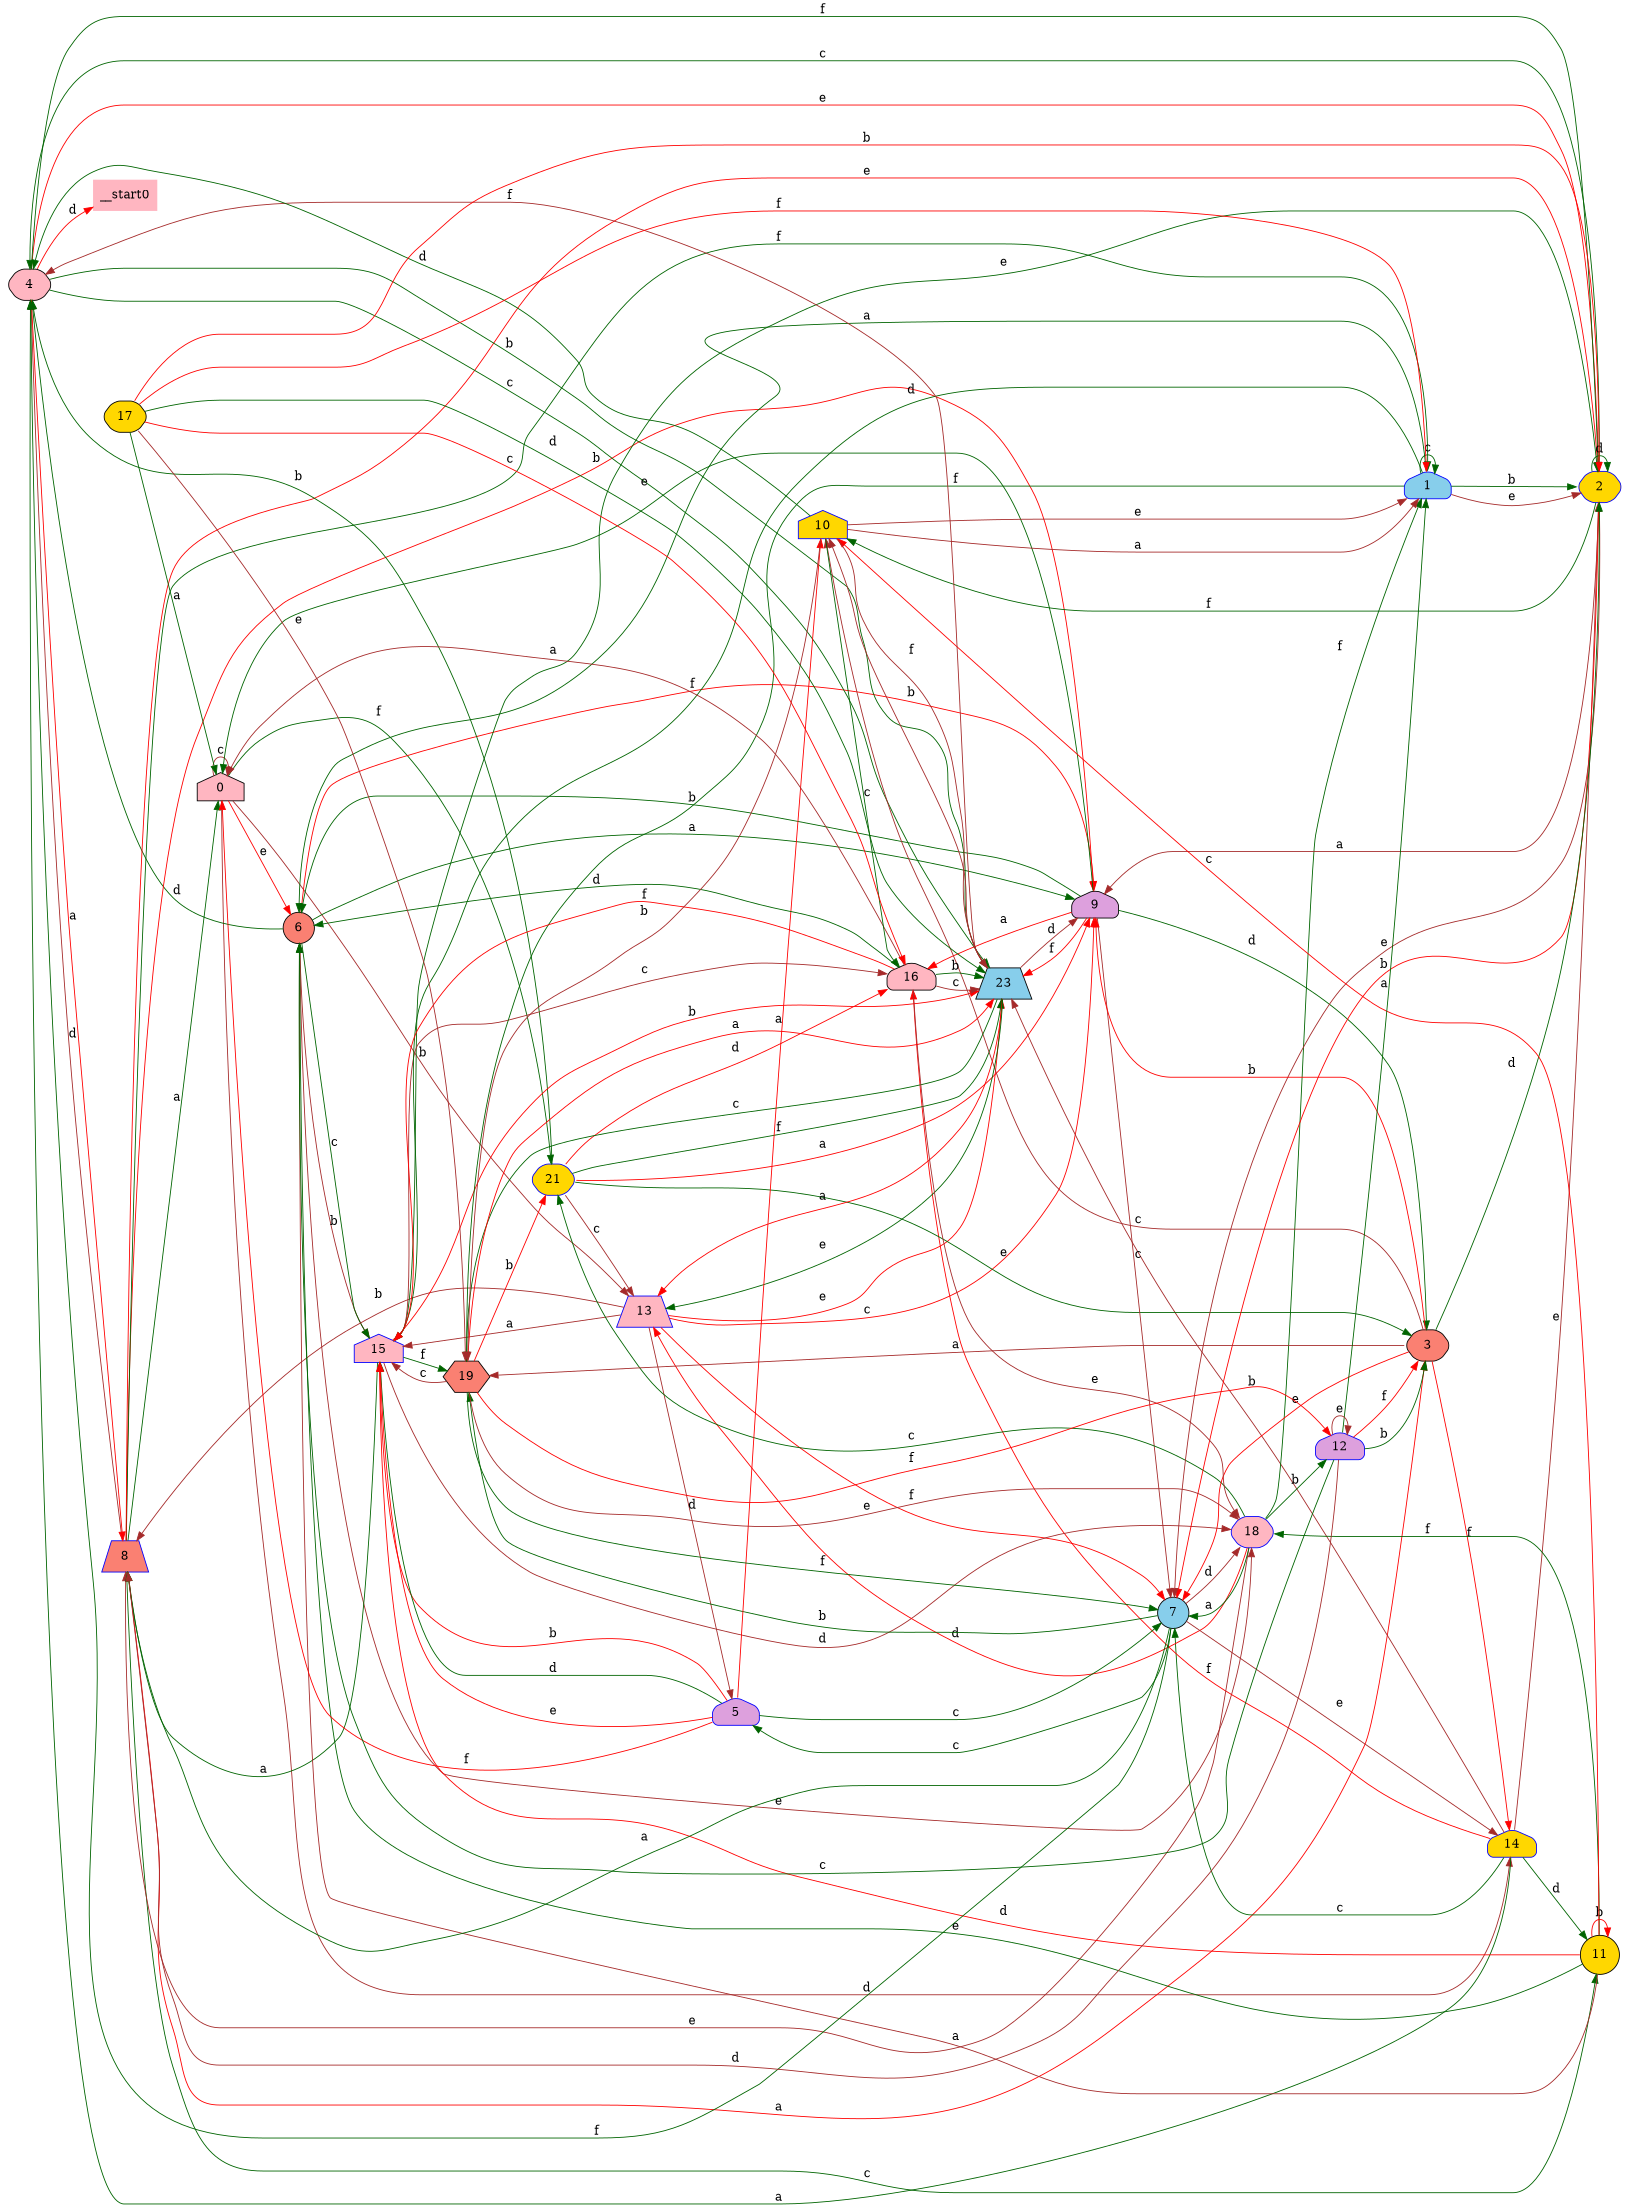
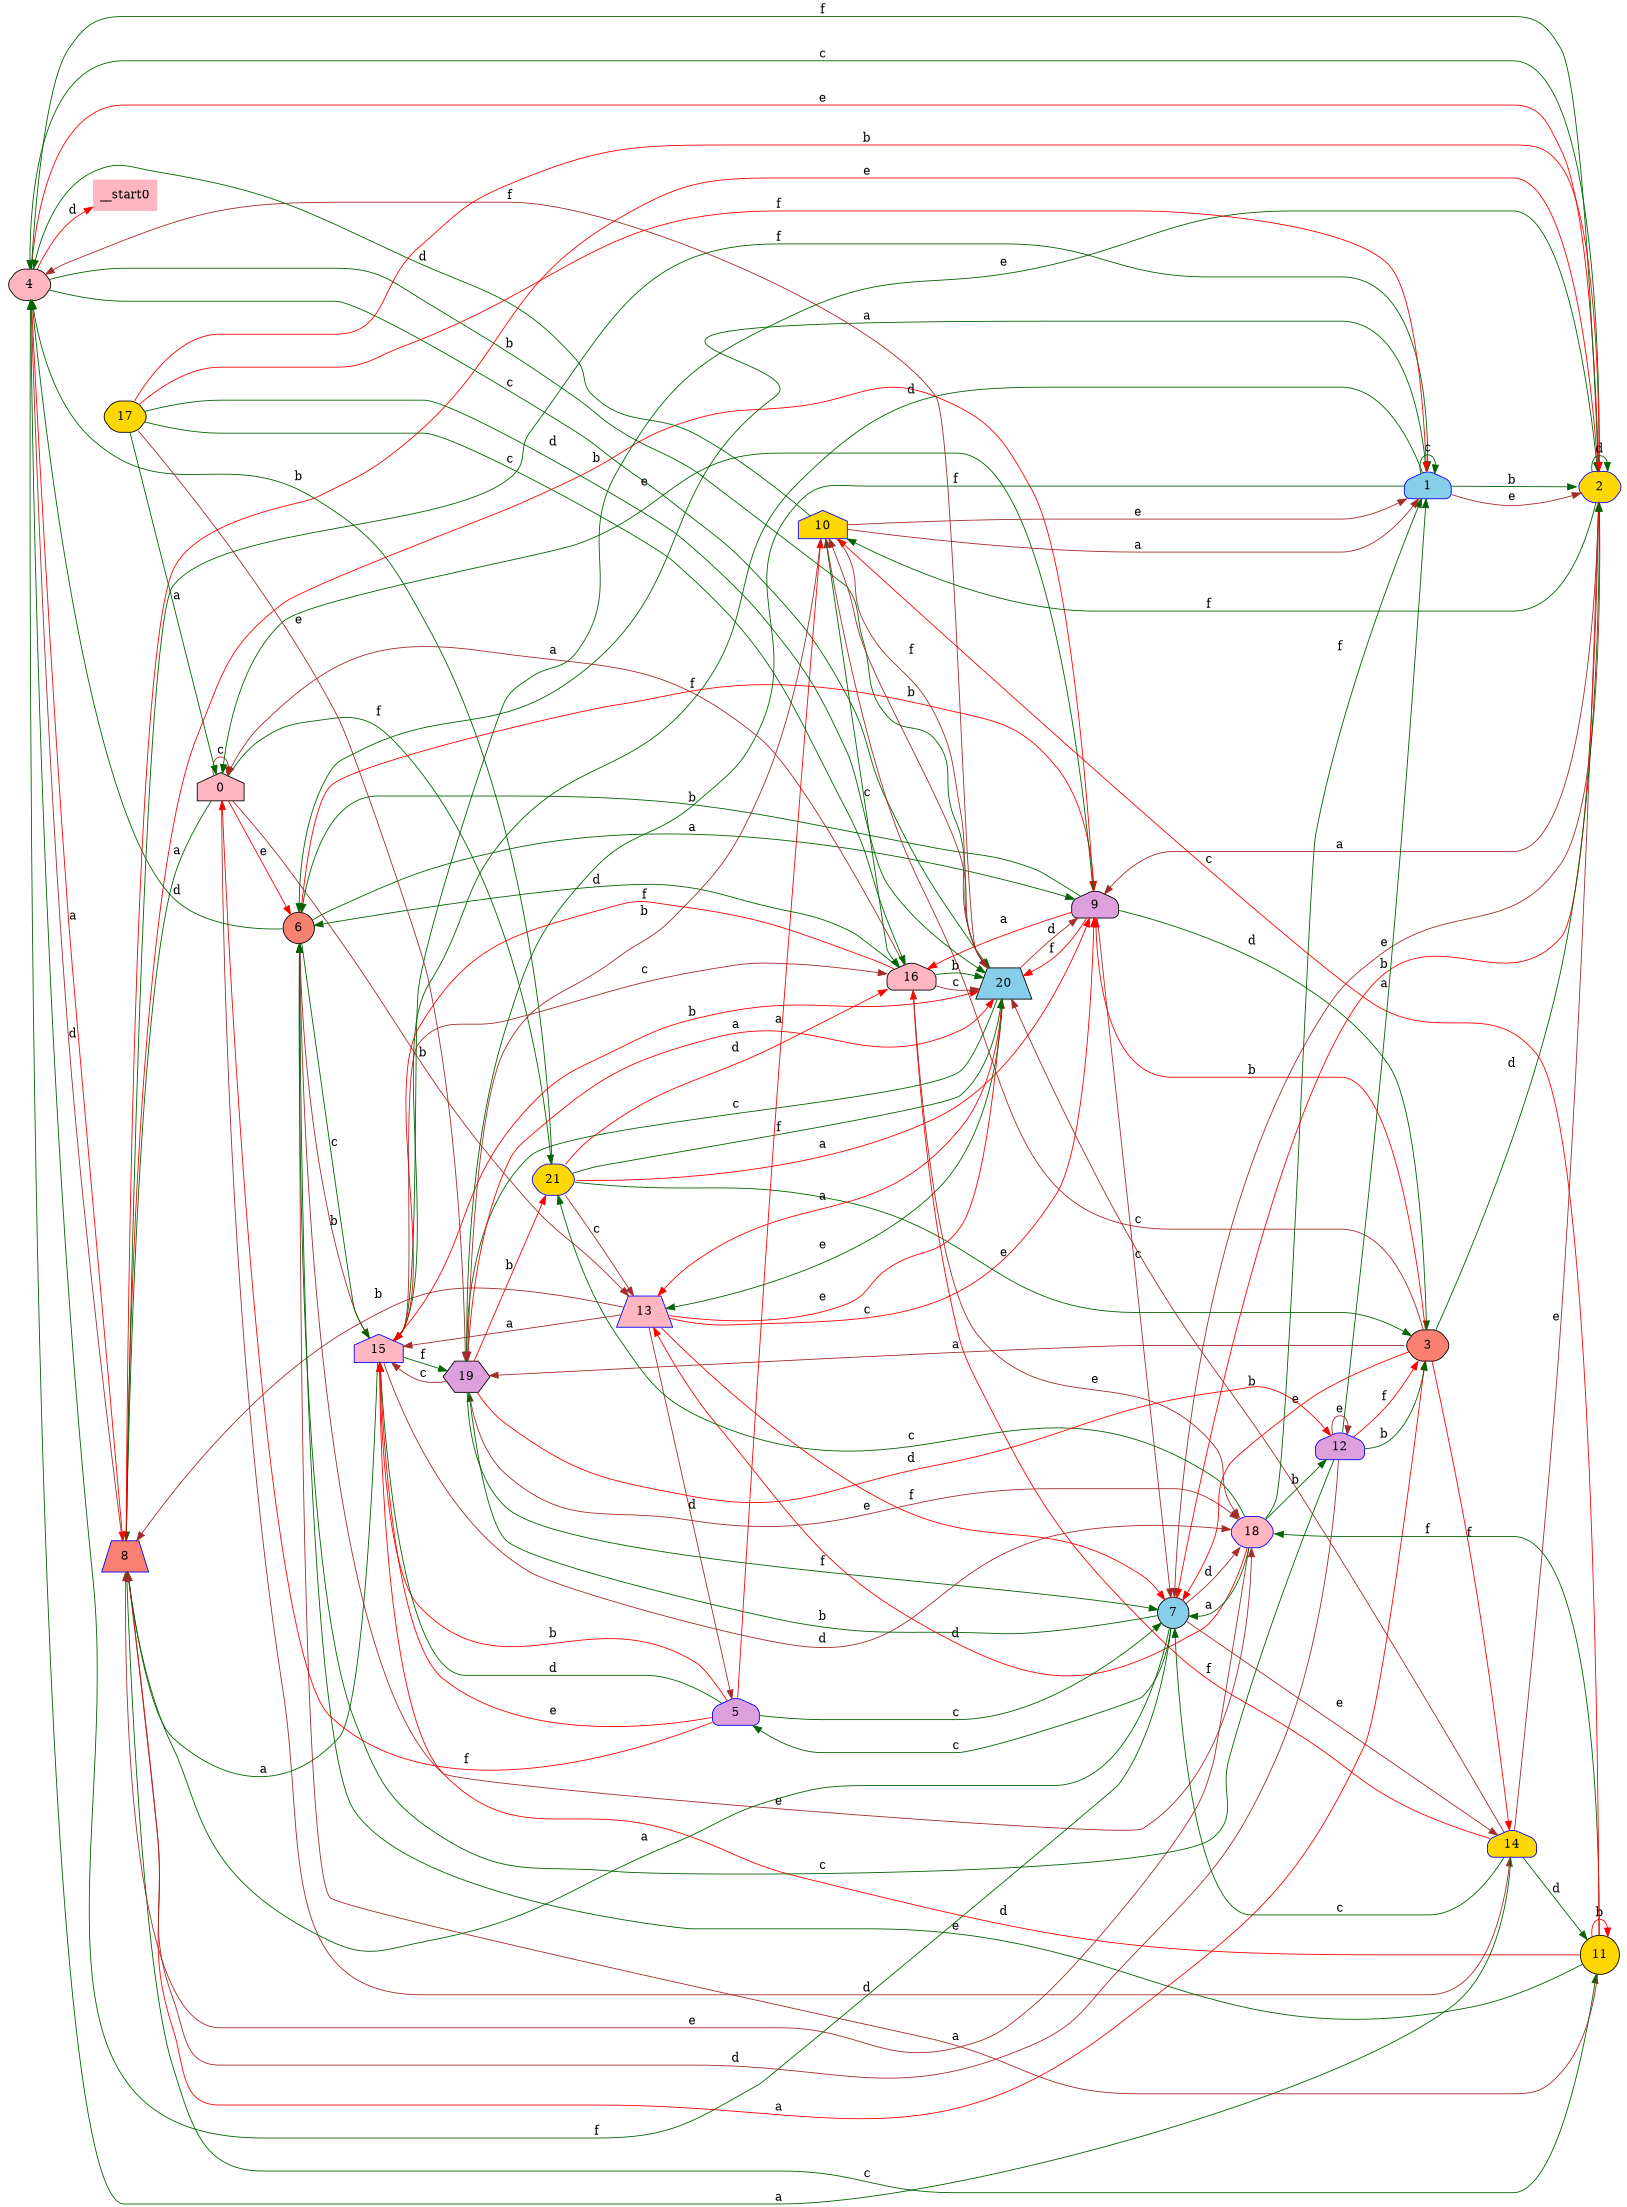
edge "17" -> "16": color red -> darkgreen
node "23": label "23" -> "20"
edge "8" -> "0": reversed
node "19": fillcolor salmon -> plum
edge "19" -> "12": label "f" -> "d"
